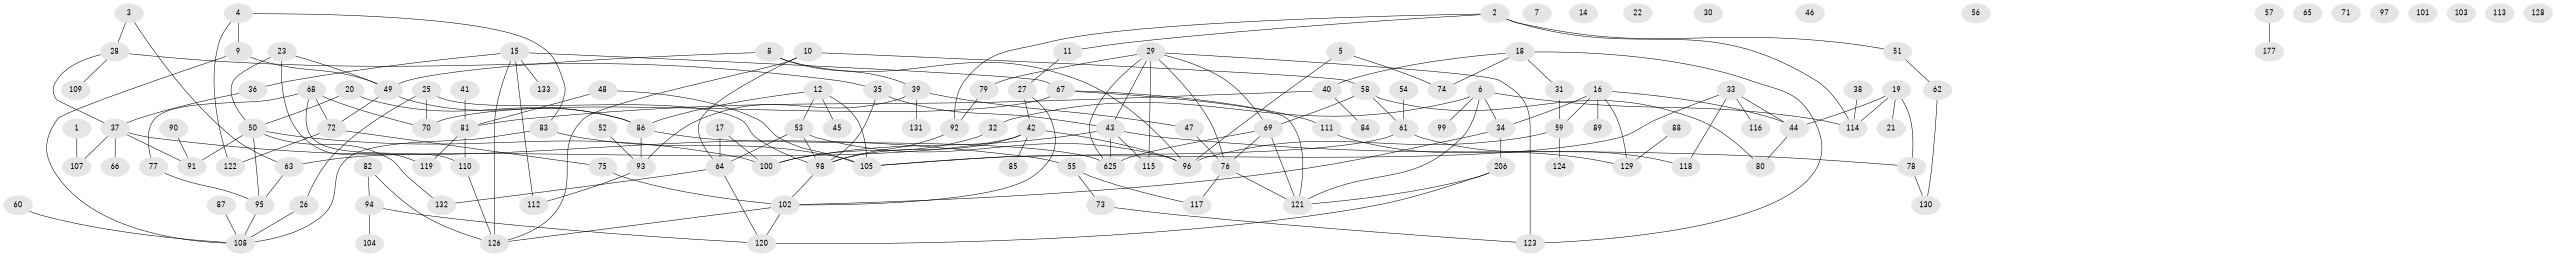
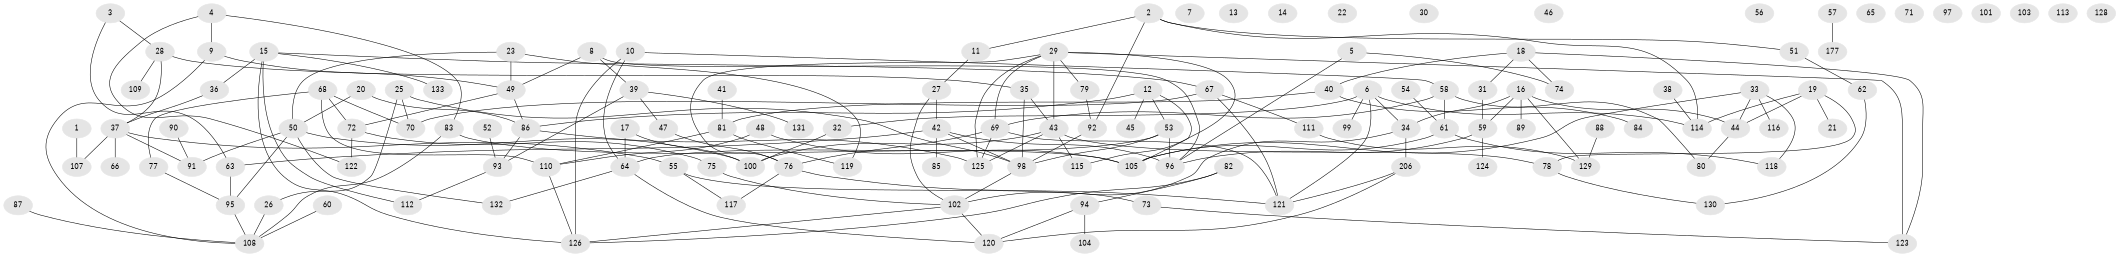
node "13": added
edge "48" -- "81": now "48" -- "110"
node "625": label "625" -> "125"
